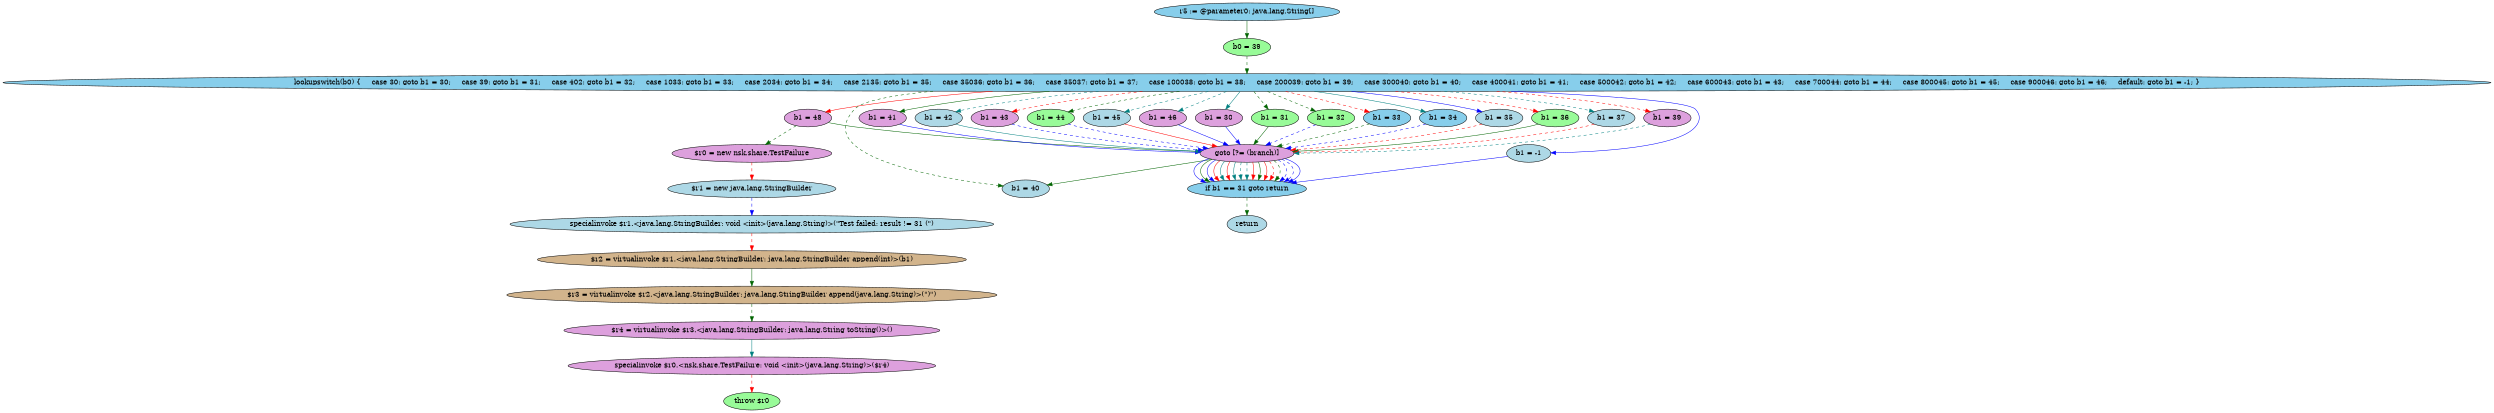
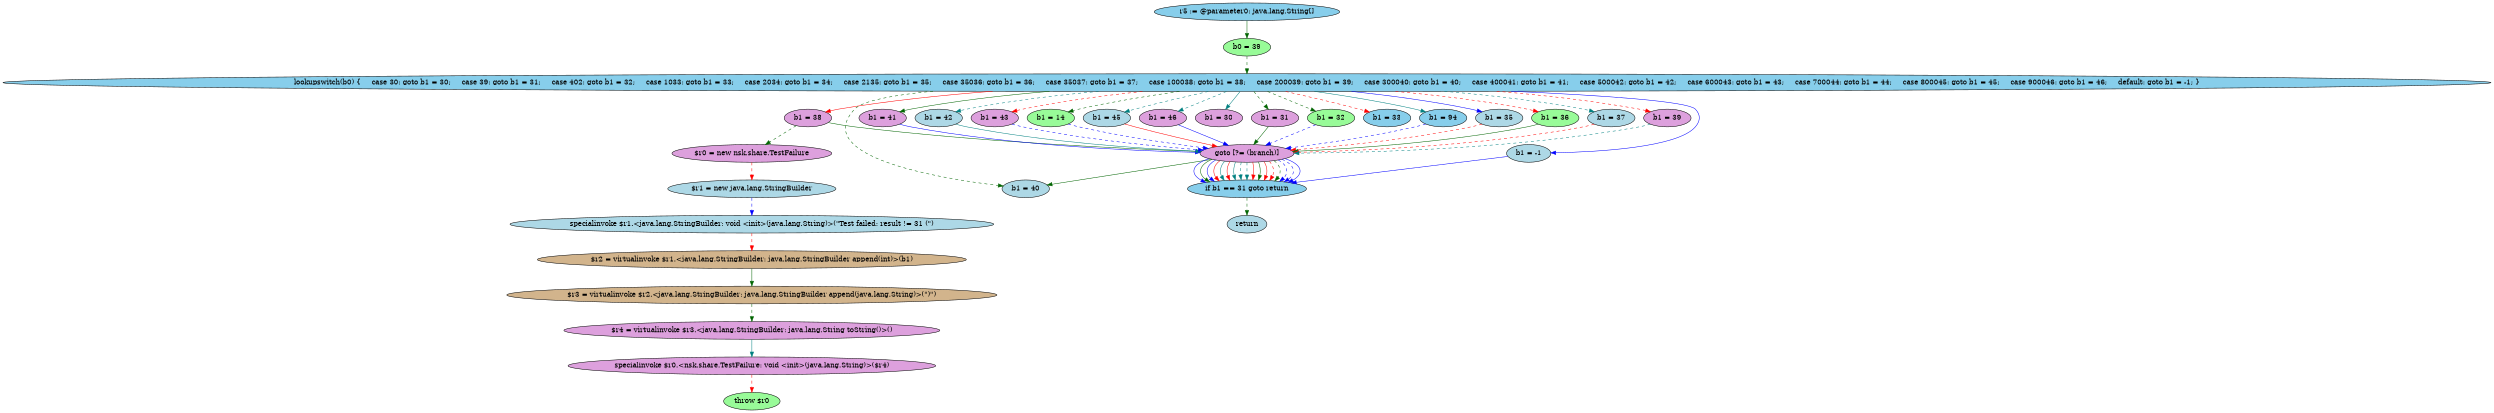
node "b1 = 48": label "b1 = 48" -> "b1 = 38"
node "b1 = 44": label "b1 = 44" -> "b1 = 14"
node "b1 = 31": fillcolor palegreen -> plum
node "b1 = 34": label "b1 = 34" -> "b1 = 94"
edge "b1 = 30" -> "goto [?= (branch)]": removed
edge "b1 = 33" -> "goto [?= (branch)]": removed
